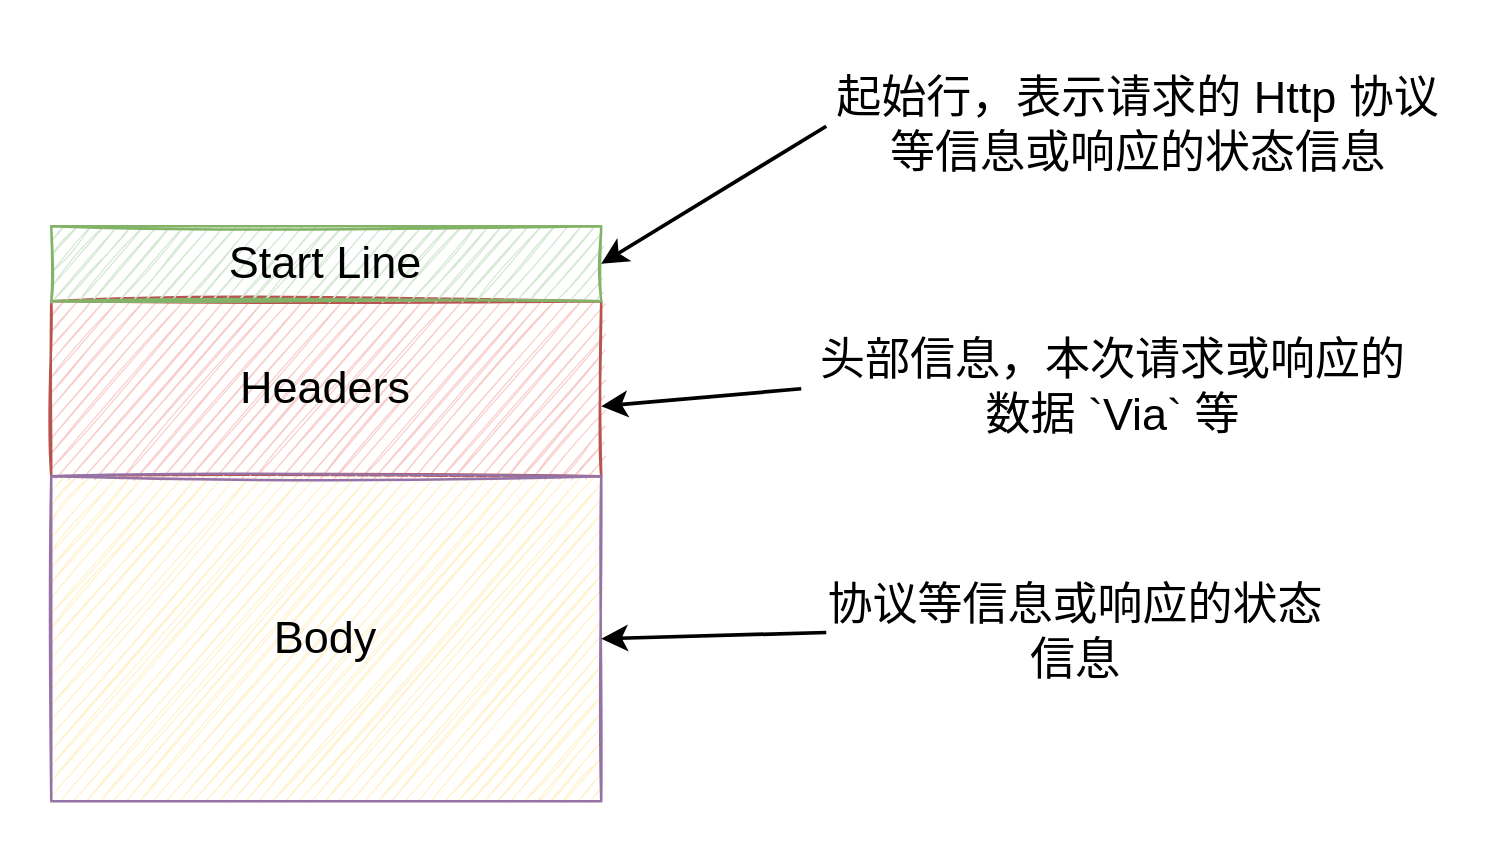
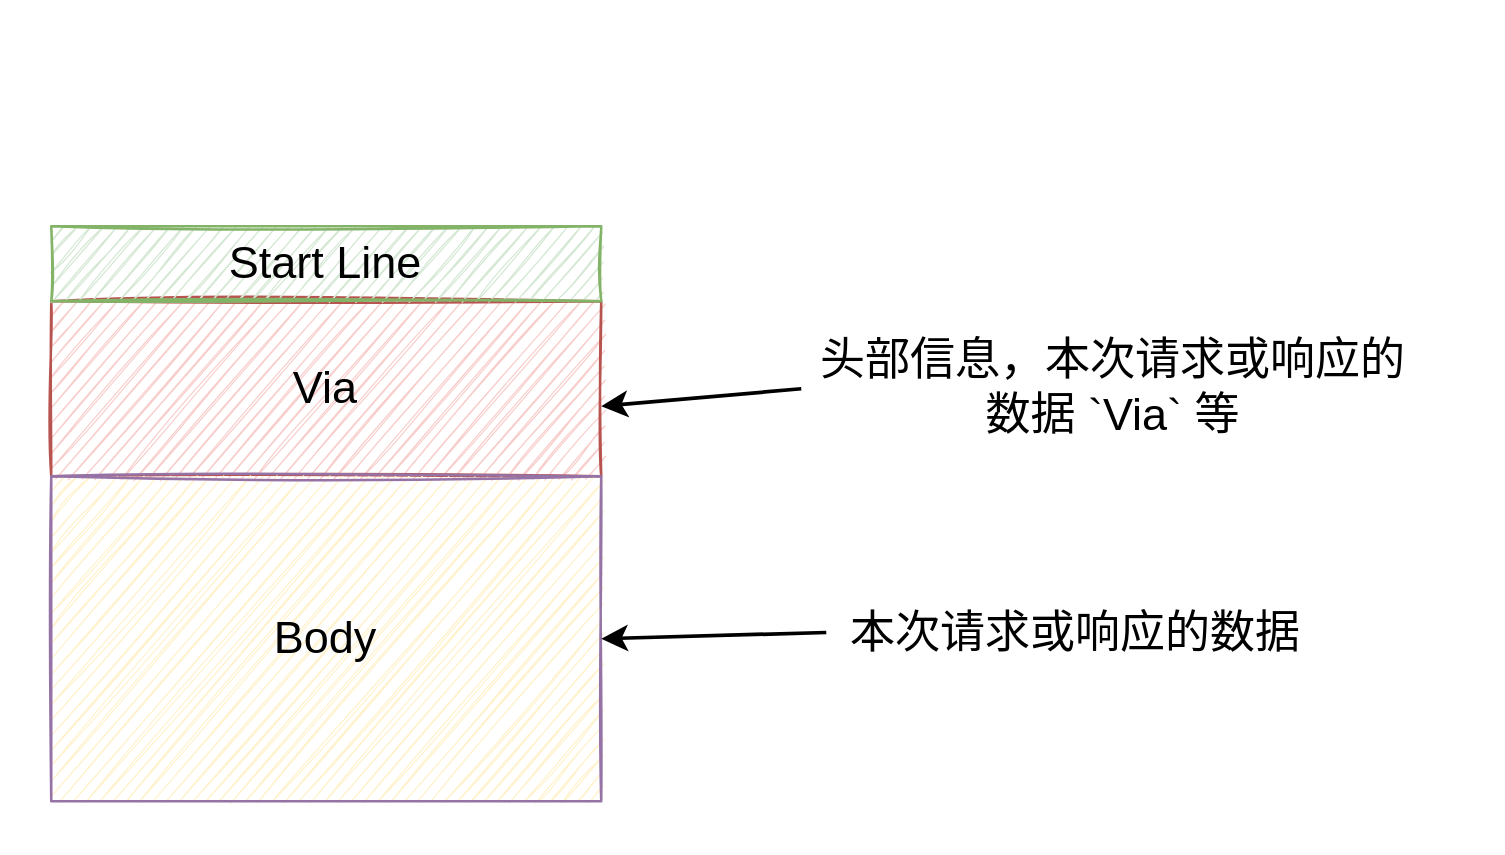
node "起始行，表示请求的 Http 协议等信息或响应的状态信息": removed
edge "起始行，表示请求的 Http 协议等信息或响应的状态信息" -> "Start Line": removed
node "Headers": label "Headers" -> "Via"
node "协议等信息或响应的状态信息": label "协议等信息或响应的状态信息" -> "本次请求或响应的数据"
